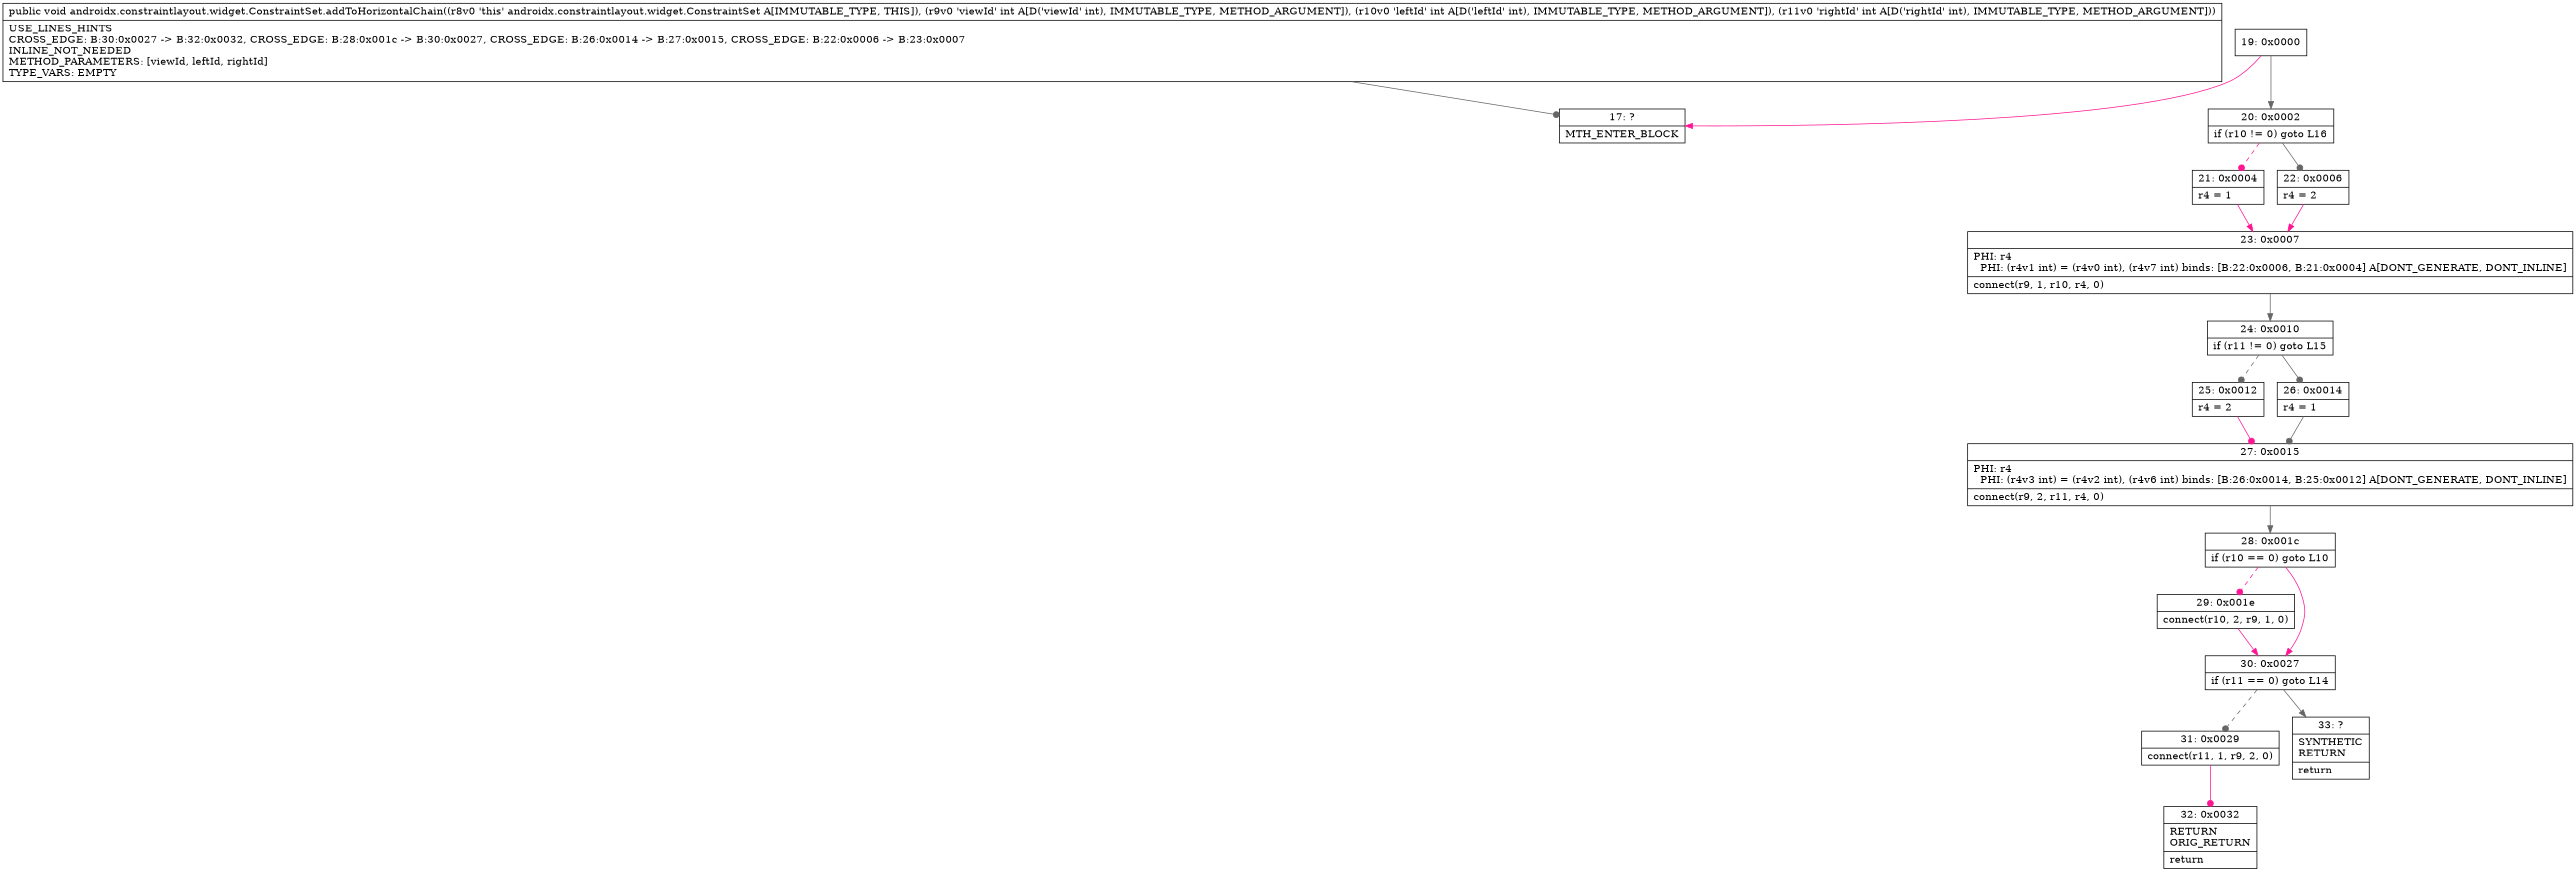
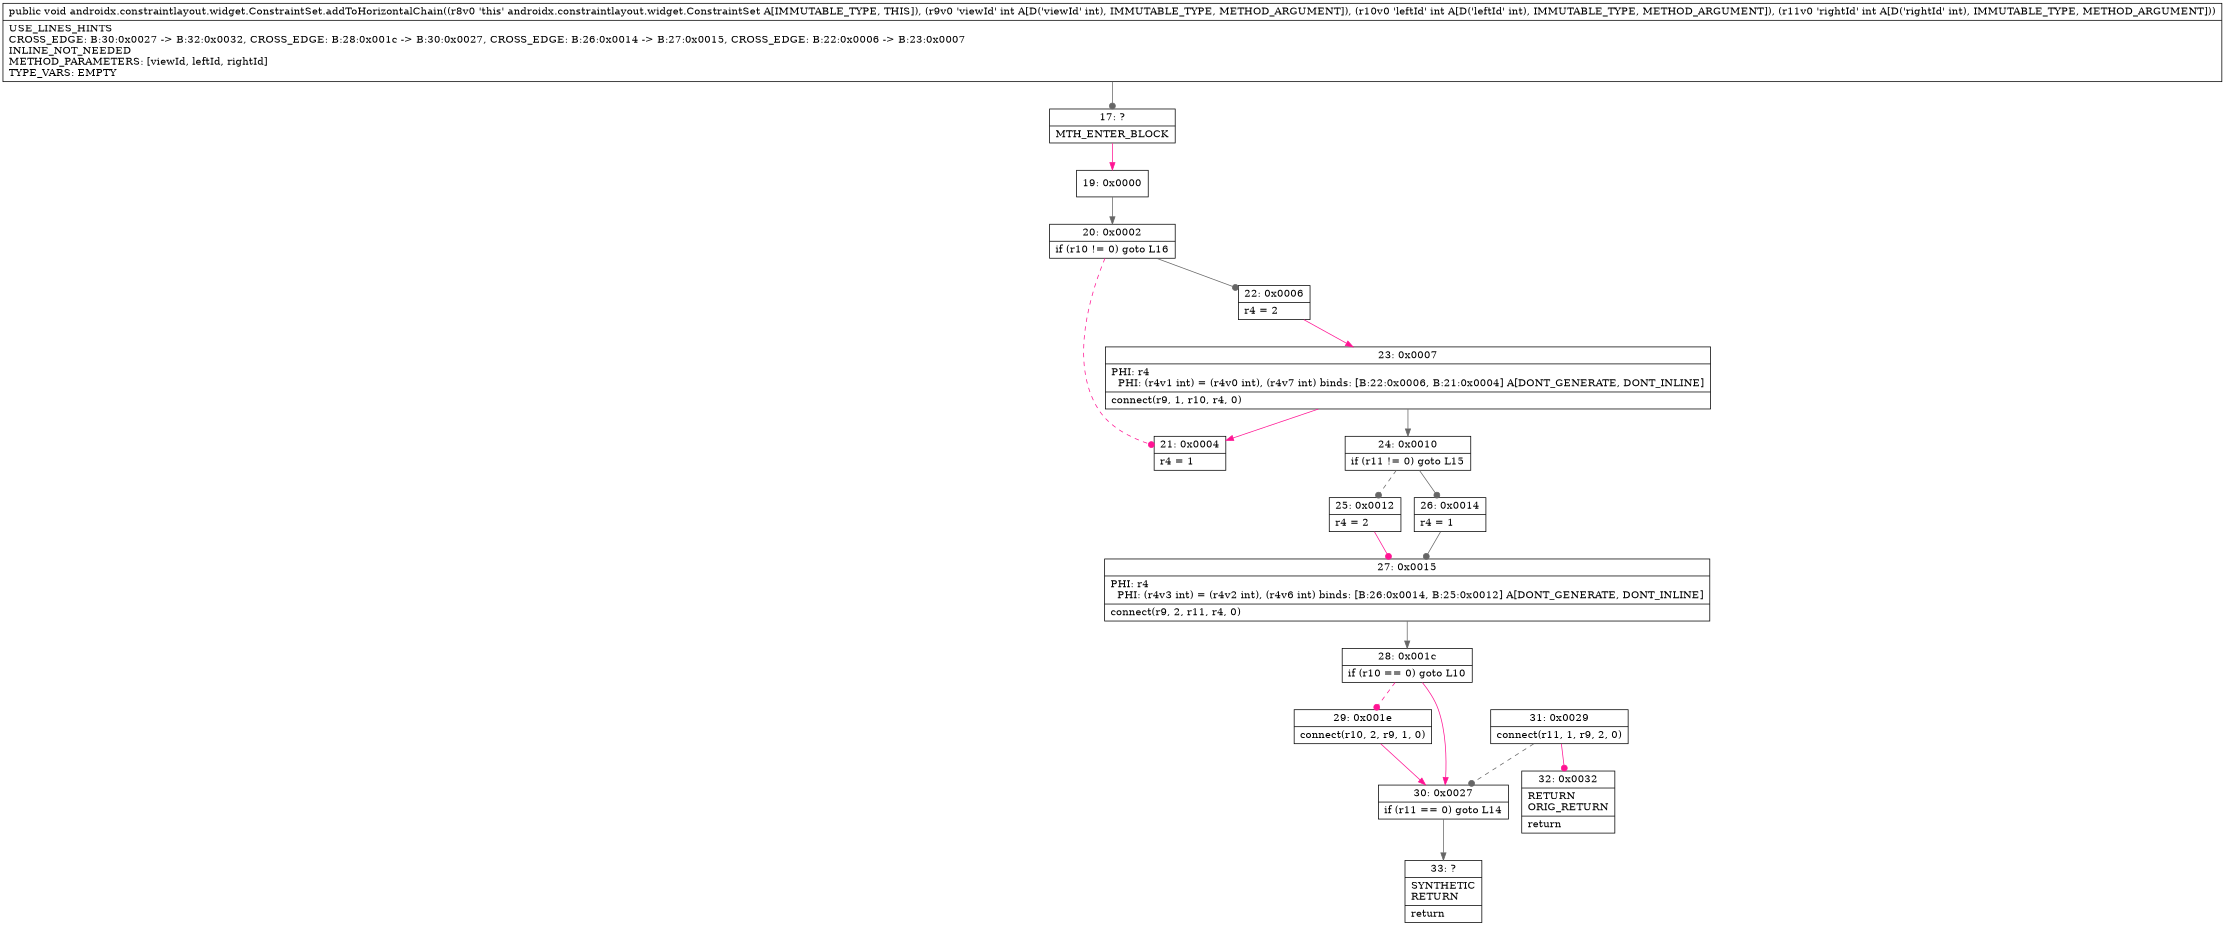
edge "19: 0x0000" -> "17: ?": reversed
edge "21: 0x0004" -> "23: 0x0007": reversed
edge "30: 0x0027" -> "31: 0x0029": reversed
